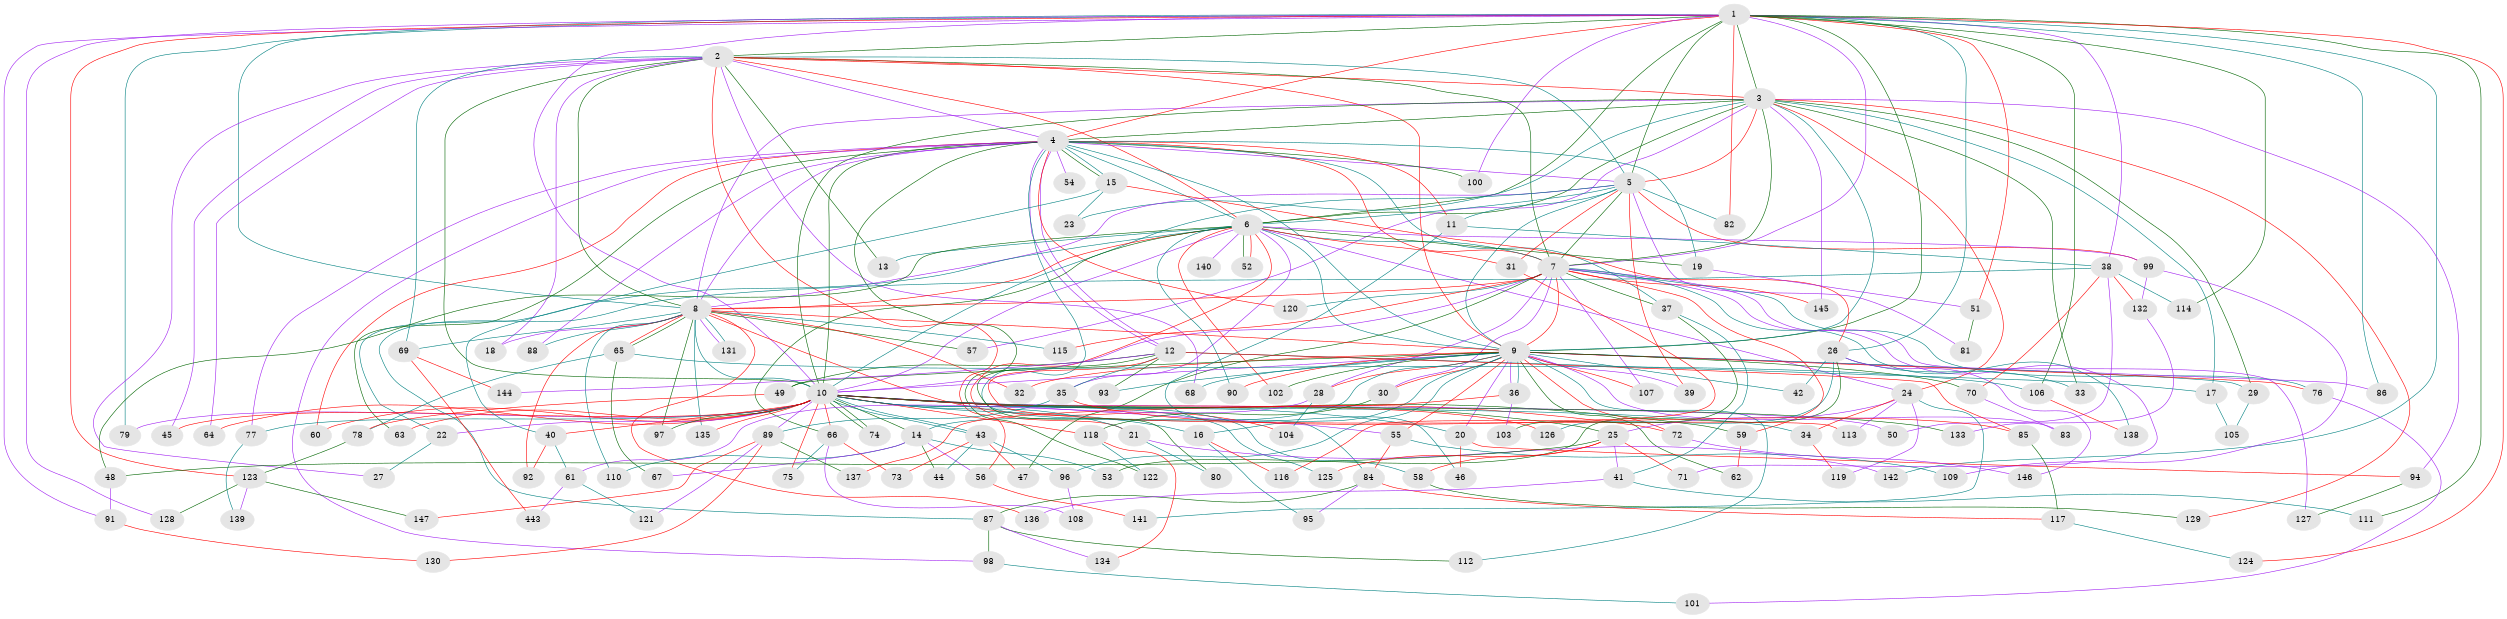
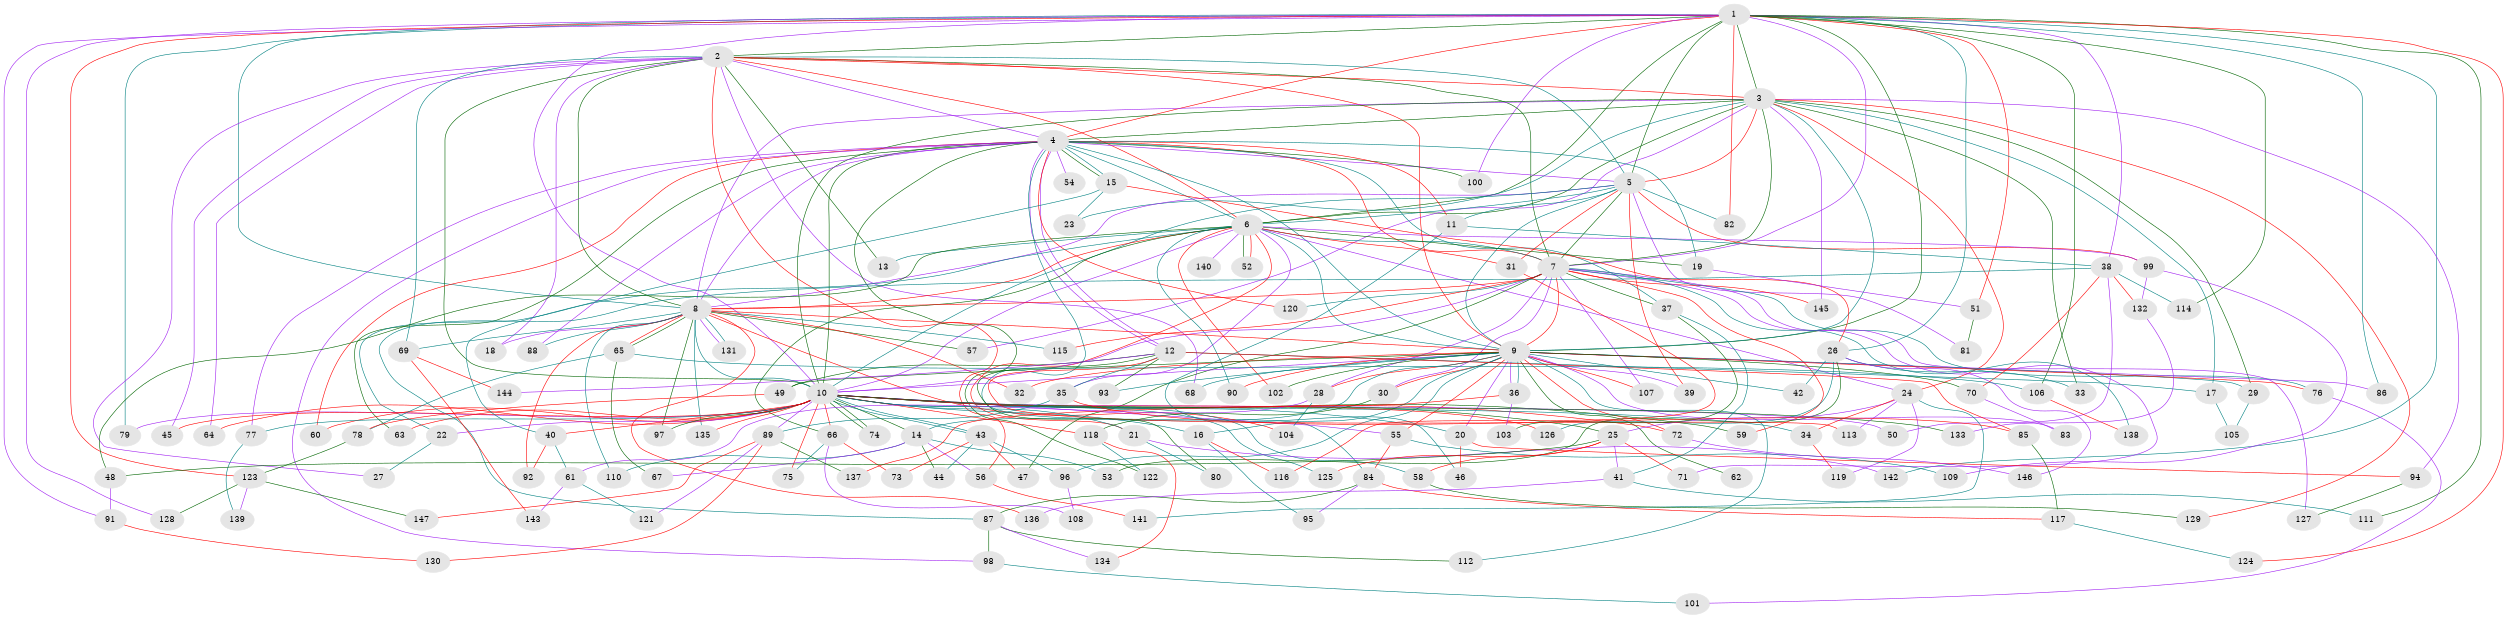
edge "59" -- "62": removed
node "443": label "443" -> "143"
